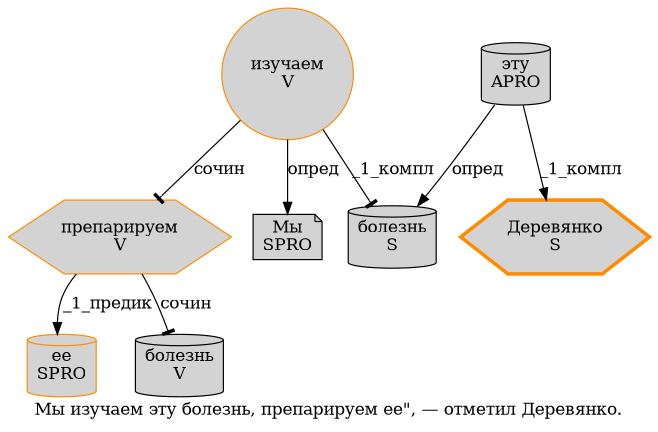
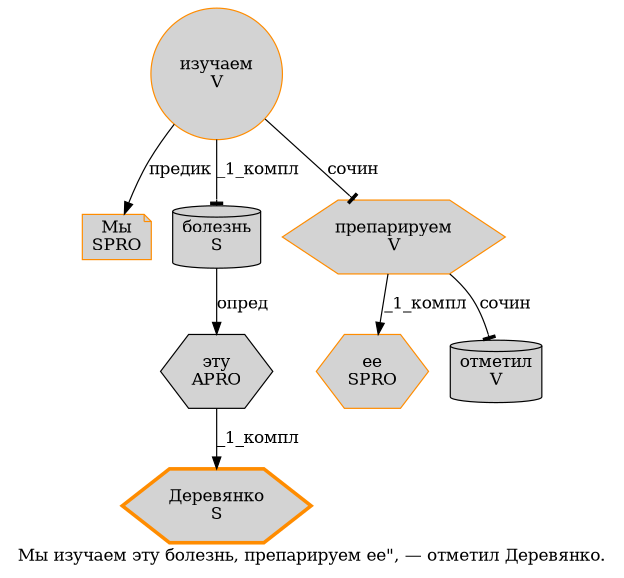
node "эту APRO": shape cylinder -> hexagon
edge "эту APRO" -> "болезнь S": reversed
edge "изучаем V" -> "Мы SPRO": label "опред" -> "предик"
node "Мы SPRO": color black -> darkorange
edge "препарируем V" -> "ее SPRO": label "_1_предик" -> "_1_компл"
node "ее SPRO": shape cylinder -> hexagon
node "болезнь V": label "болезнь V" -> "отметил V"
